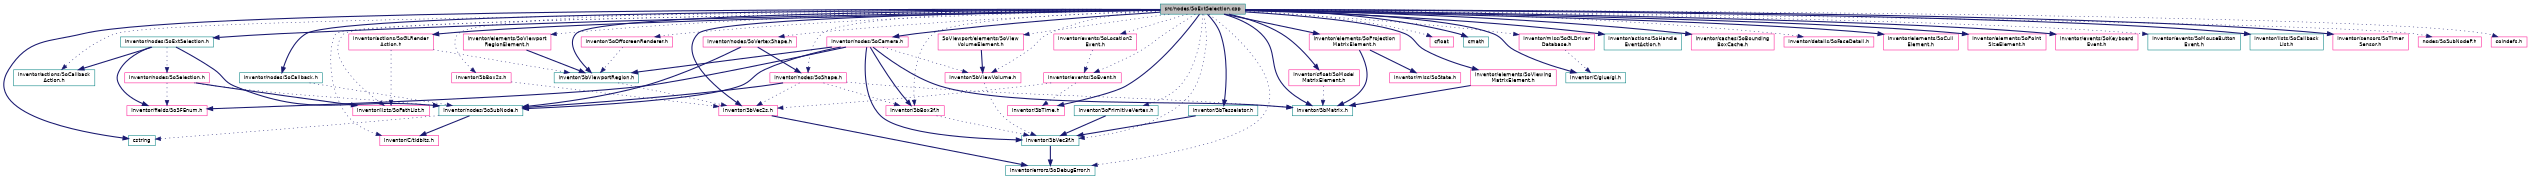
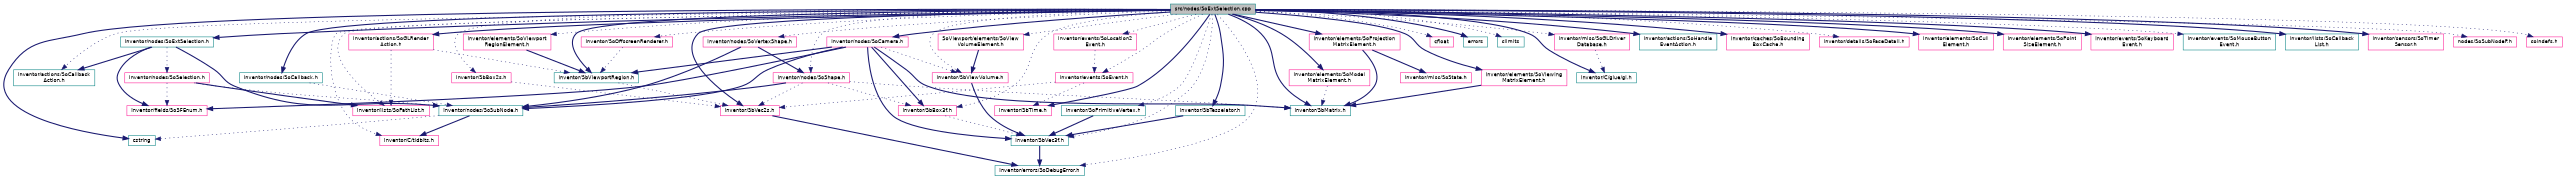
node "cmath": label "cmath" -> "errors"
node "climits": added
node "Inventor/cfloat/SoModel MatrixElement.h": label "Inventor/cfloat/SoModel MatrixElement.h" -> "Inventor/elements/SoModel MatrixElement.h"
edge "Inventor/SbViewVolume.h" -> "Inventor/SbVec3f.h": style dotted -> bold
